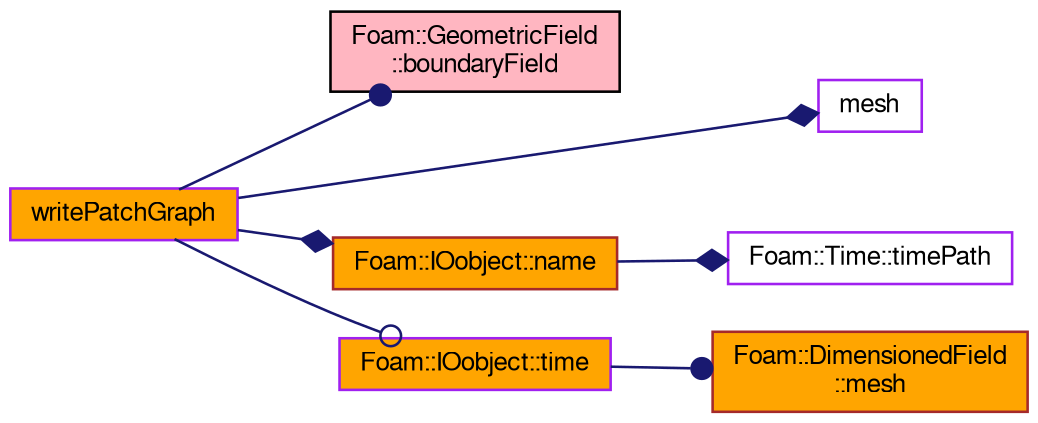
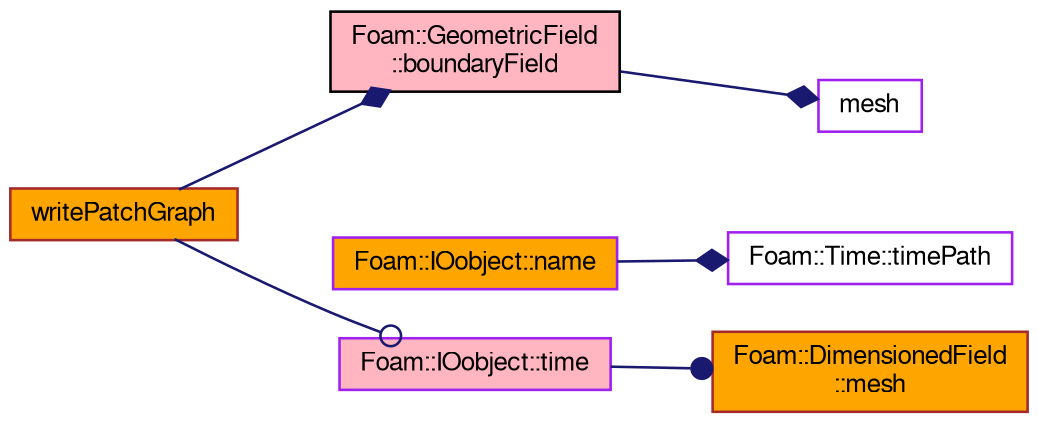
edge "writePatchGraph" -> "Foam::GeometricField ::boundaryField": arrowhead dot -> diamond
edge "writePatchGraph" -> "mesh": now "Foam::GeometricField ::boundaryField" -> "mesh"
node "writePatchGraph": color purple -> brown
edge "writePatchGraph" -> "Foam::IOobject::name": removed
node "Foam::IOobject::name": color brown -> purple
node "Foam::IOobject::time": fillcolor orange -> lightpink
